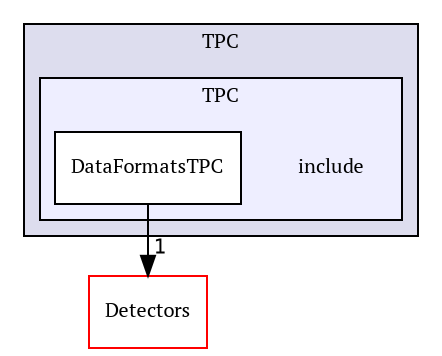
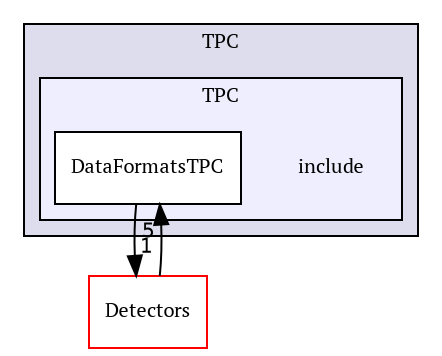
edge "Detectors" -> "DataFormatsTPC": added
